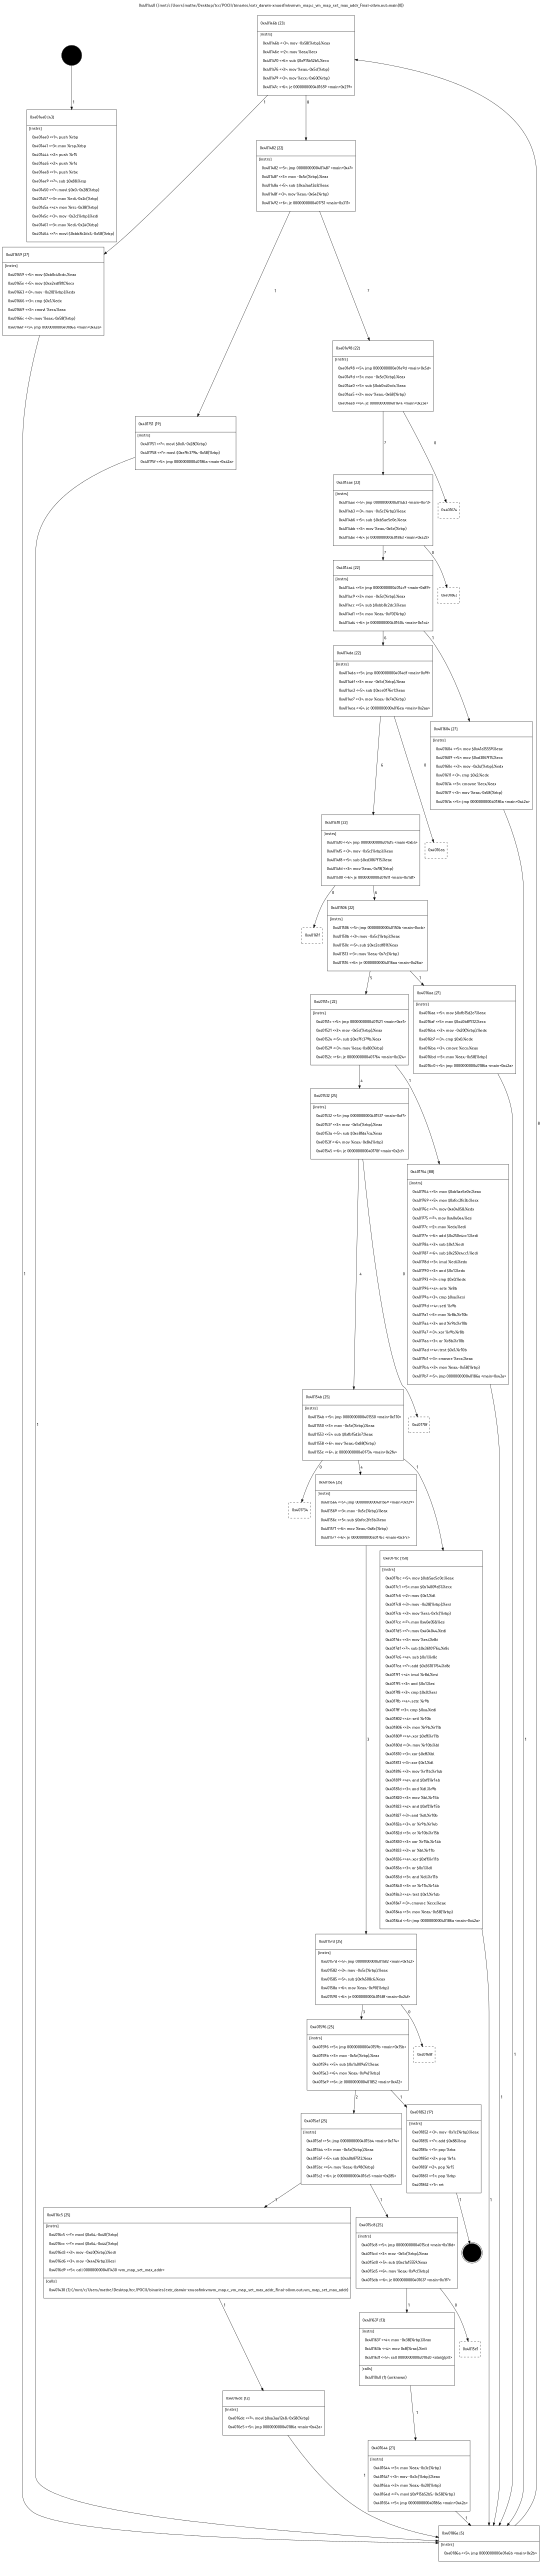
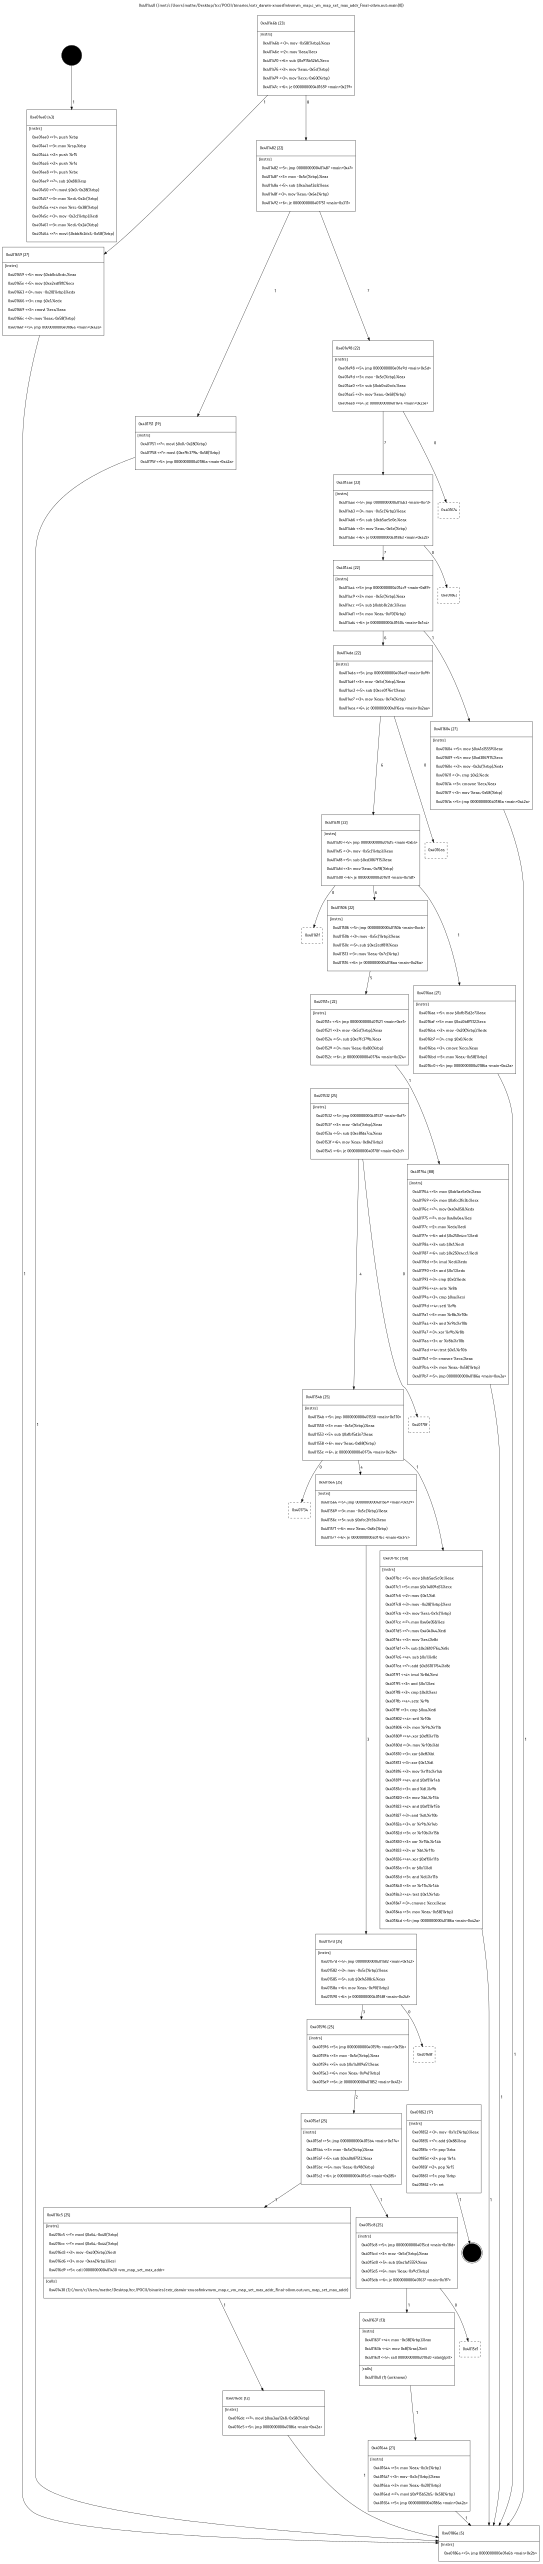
edge "0x401506 [22]" -> "0x4016aa [27]": now "0x4014f0 [22]" -> "0x4016aa [27]"
edge "0x40151c [22]" -> "0x401532 [25]": removed, label "4"
edge "0x40186a [5]" -> "0x40146b [23]": removed, label "8"
edge "0x401596 [25]" -> "0x401852 [17]": removed, label "1"
